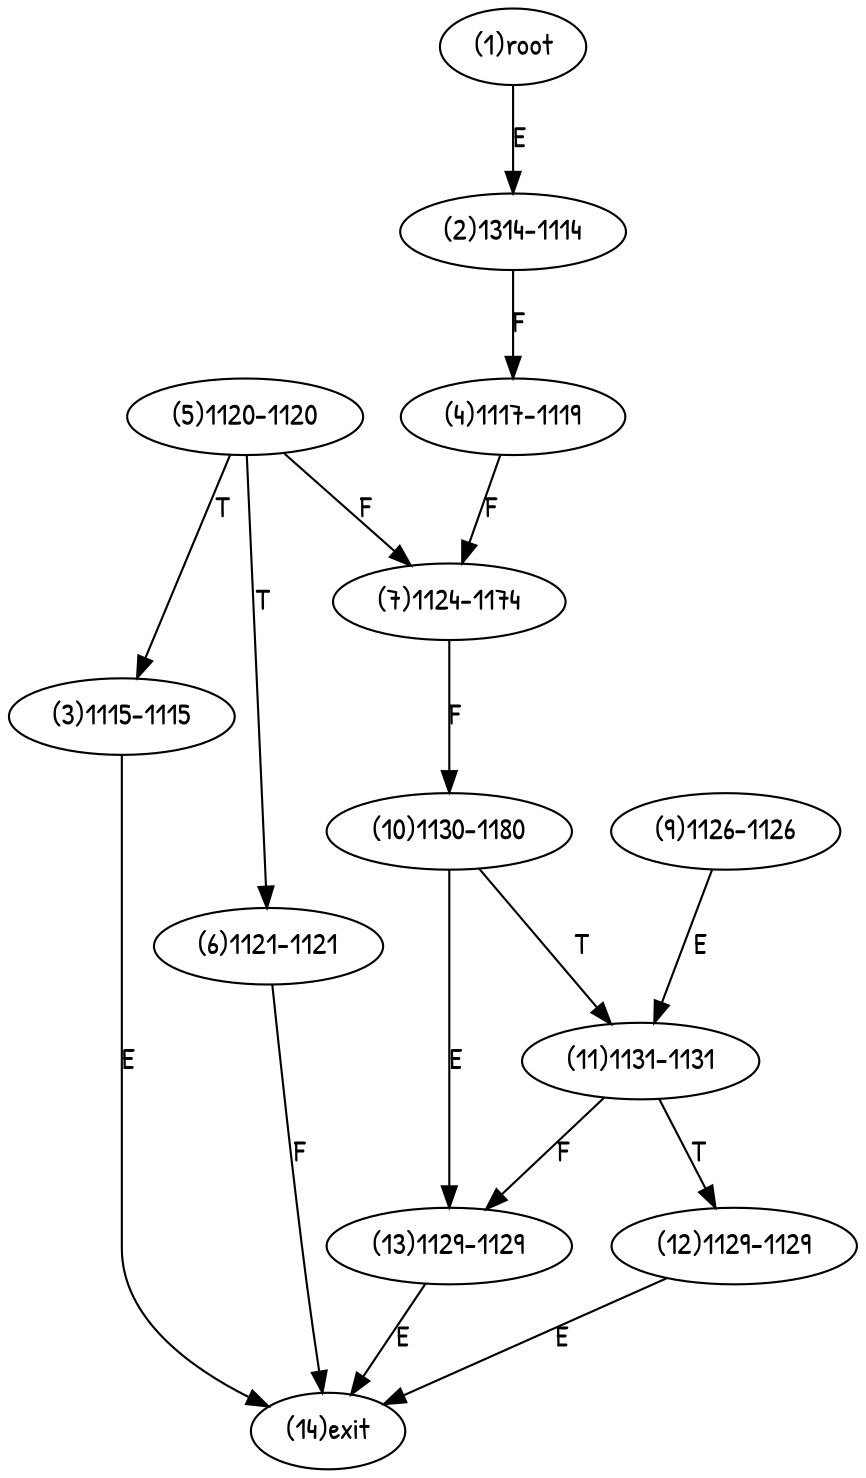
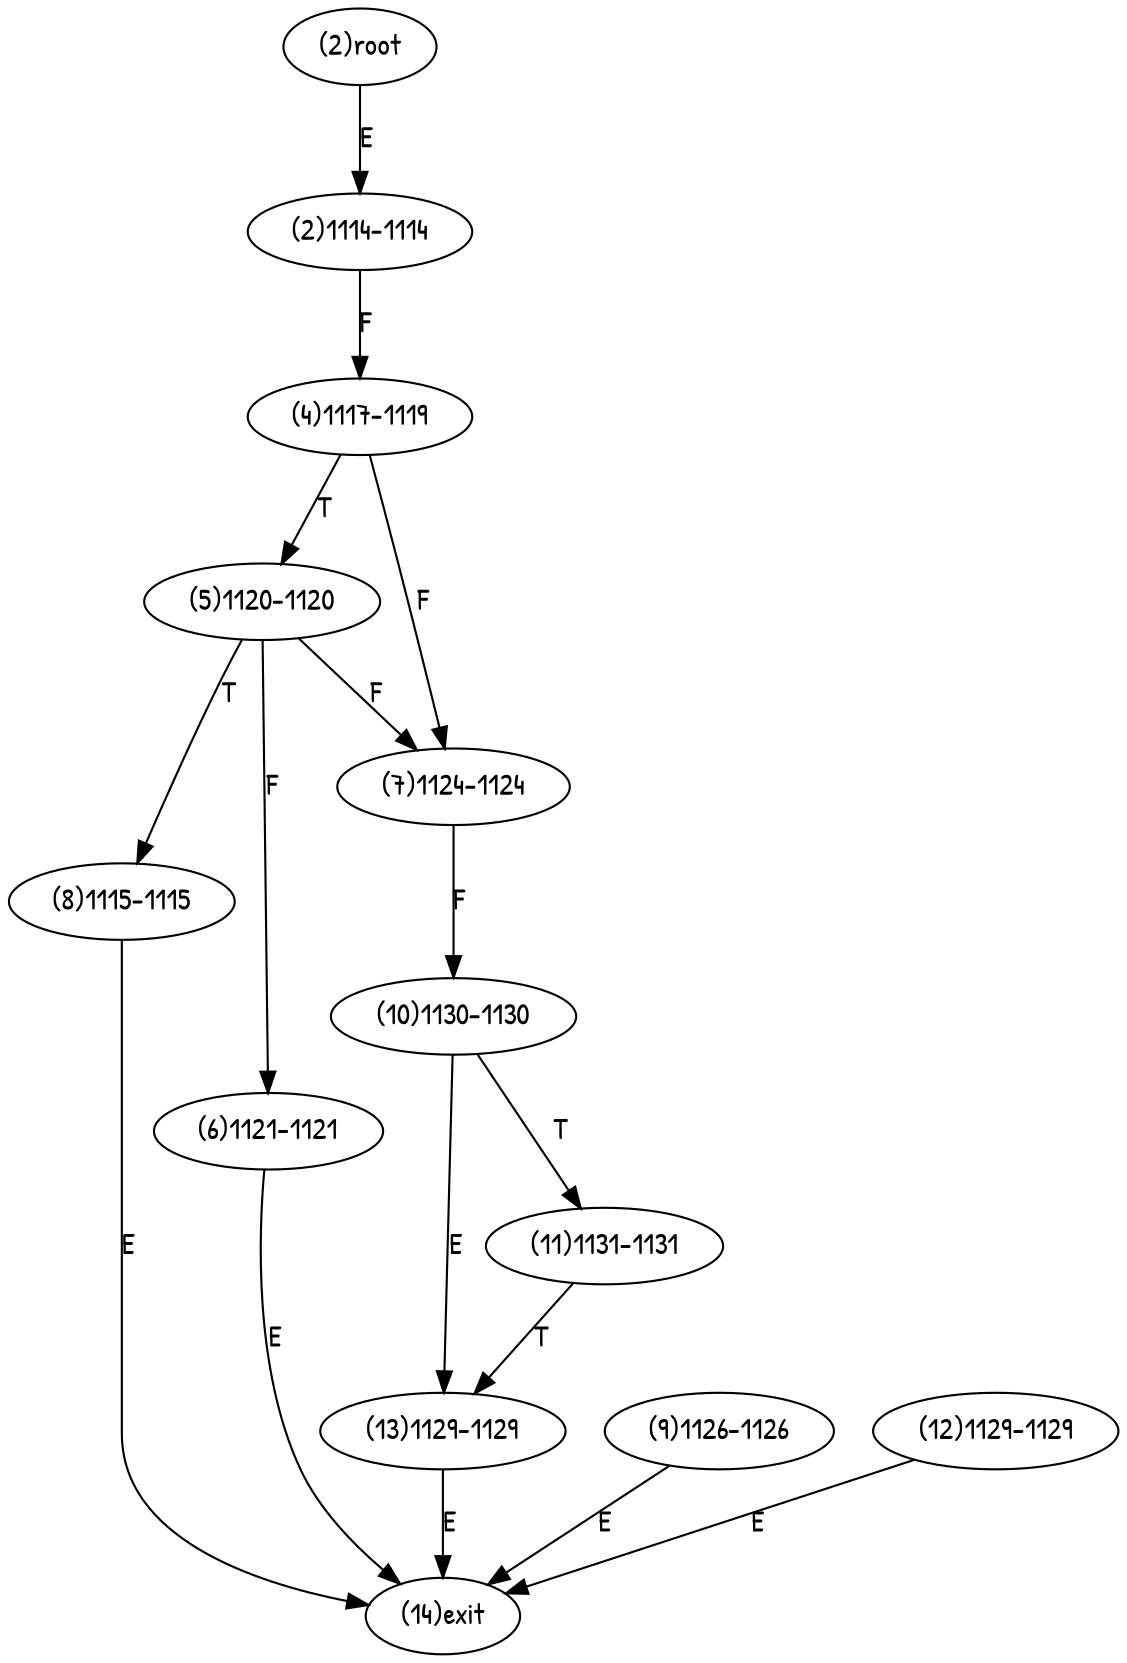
node "(1)root": label "(1)root" -> "(2)root"
node "(2)1314-1114": label "(2)1314-1114" -> "(2)1114-1114"
edge "(4)1117-1119" -> "(5)1120-1120": added, label "T"
edge "(5)1120-1120" -> "(6)1121-1121": label "T" -> "F"
node "(7)1124-1174": label "(7)1124-1174" -> "(7)1124-1124"
node "(3)1115-1115": label "(3)1115-1115" -> "(8)1115-1115"
node "(10)1130-1180": label "(10)1130-1180" -> "(10)1130-1130"
edge "(9)1126-1126" -> "(11)1131-1131": now "(9)1126-1126" -> "(14)exit"
edge "(11)1131-1131" -> "(12)1129-1129": removed, label "T"
edge "(6)1121-1121" -> "(14)exit": label "F" -> "E"
edge "(11)1131-1131" -> "(13)1129-1129": label "F" -> "T"
